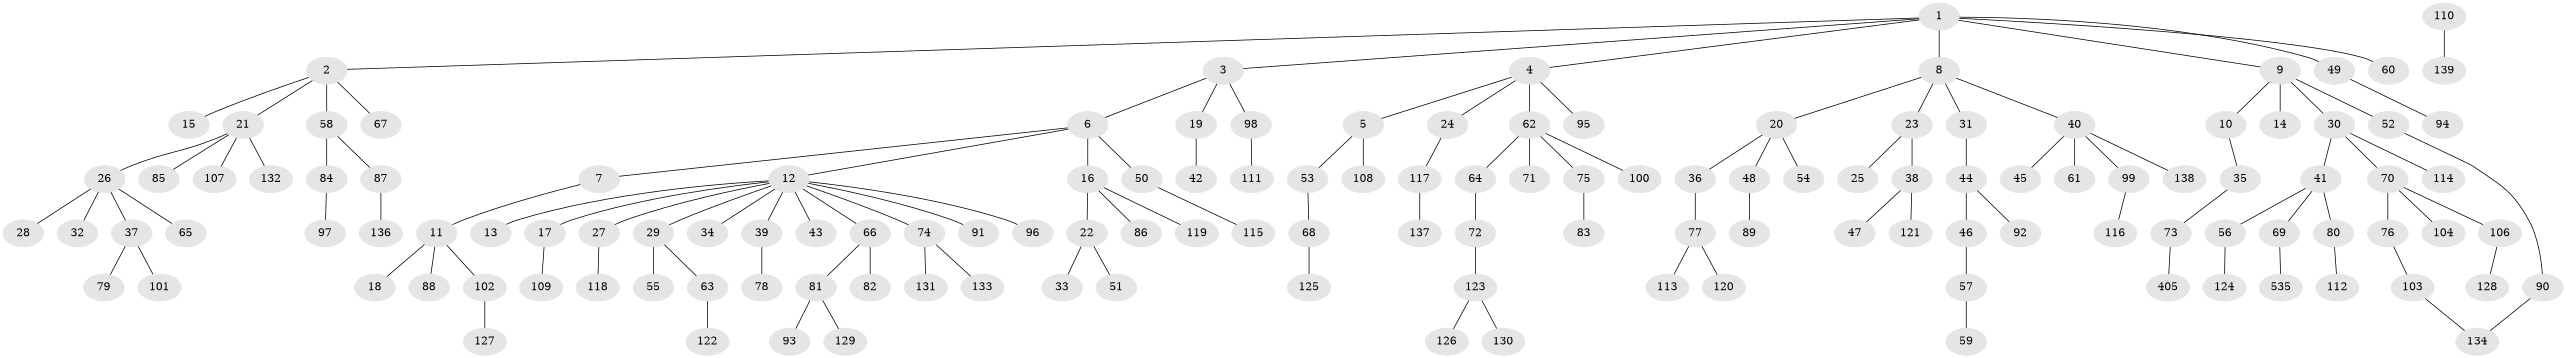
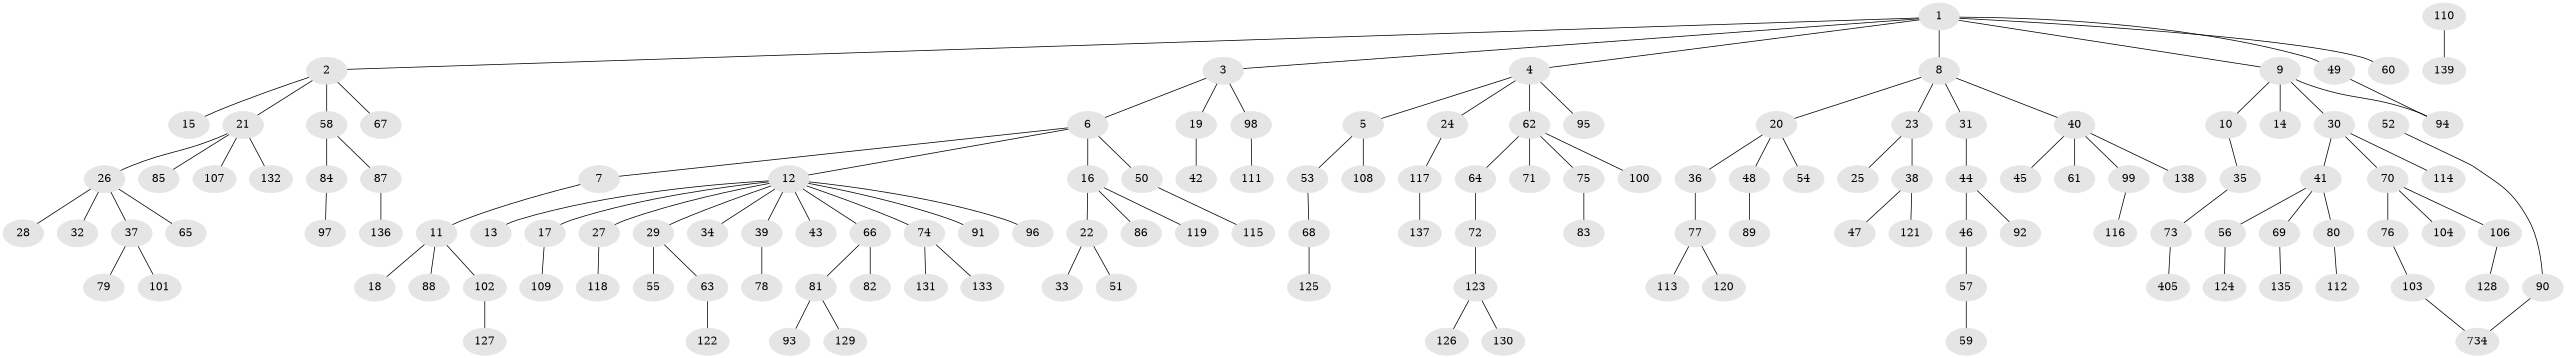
edge "9" -- "52": now "9" -- "94"
node "535": label "535" -> "135"
node "134": label "134" -> "734"
